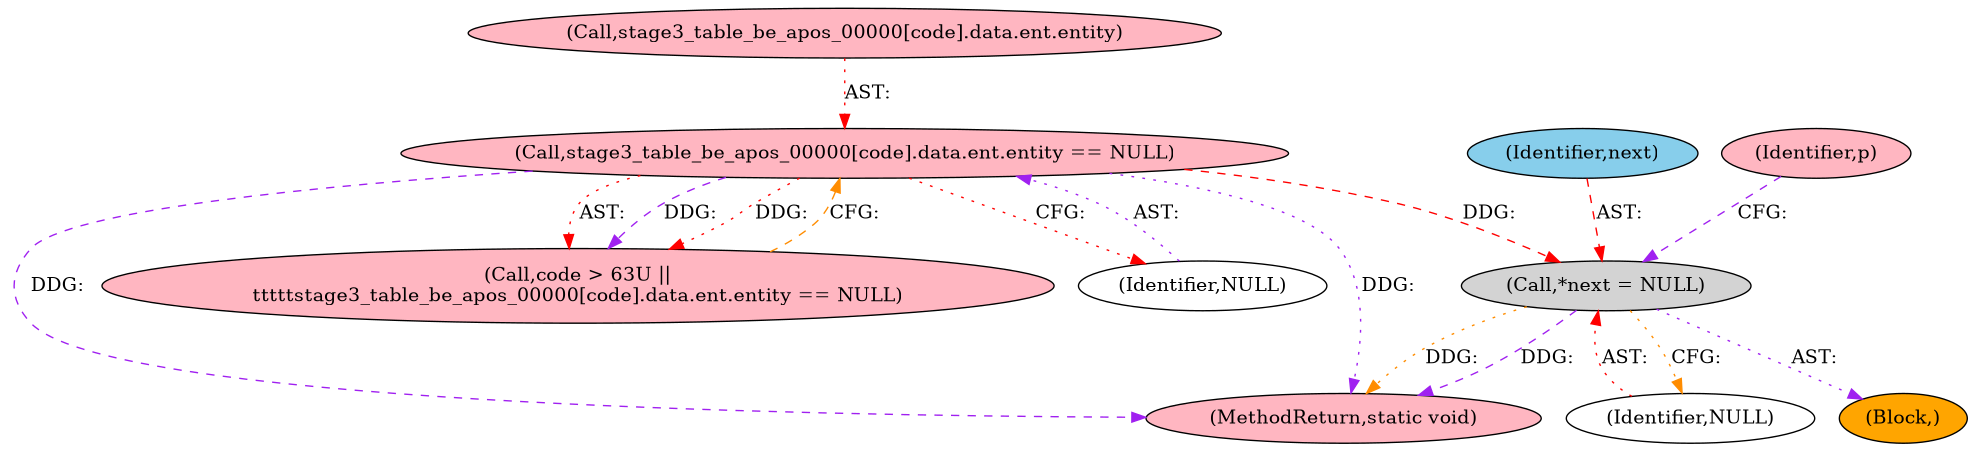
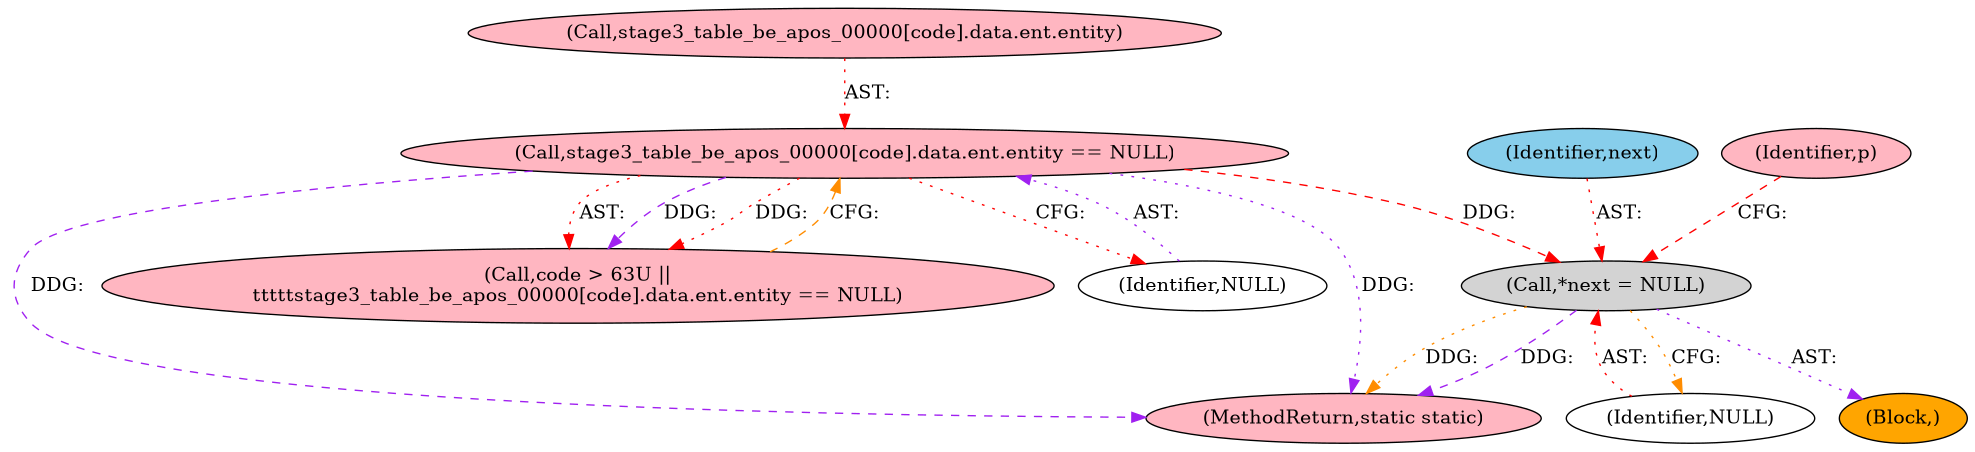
edge "(Identifier,next)" -> "(Call,*next = NULL)": style dashed -> dotted
edge "(Identifier,p)" -> "(Call,*next = NULL)": color purple -> red
node "(MethodReturn,static void)": label "(MethodReturn,static void)" -> "(MethodReturn,static static)"
